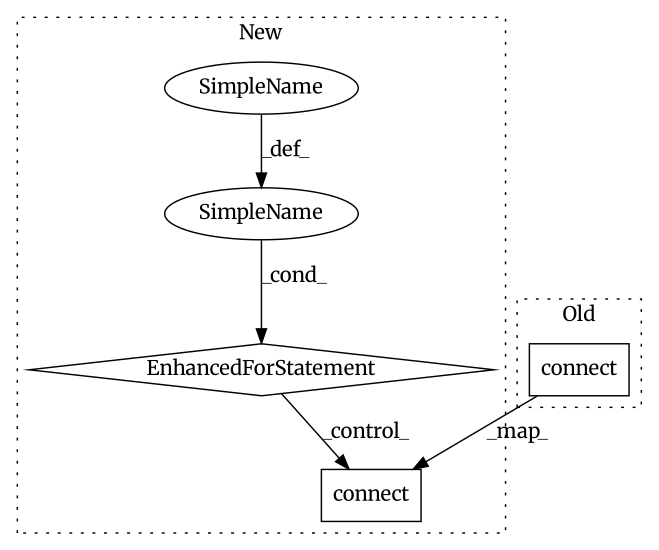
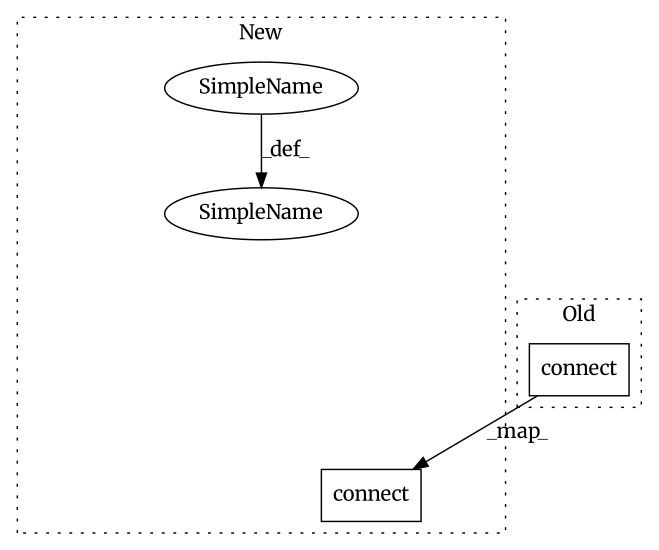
node "EnhancedForStatement": removed
